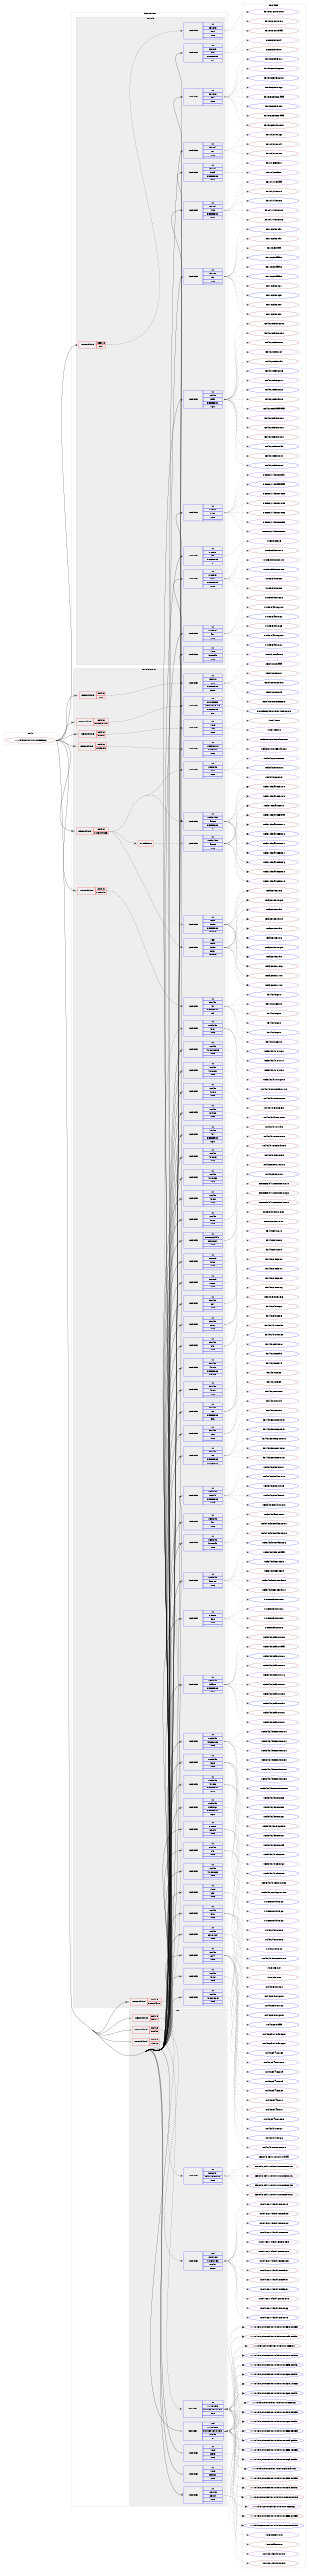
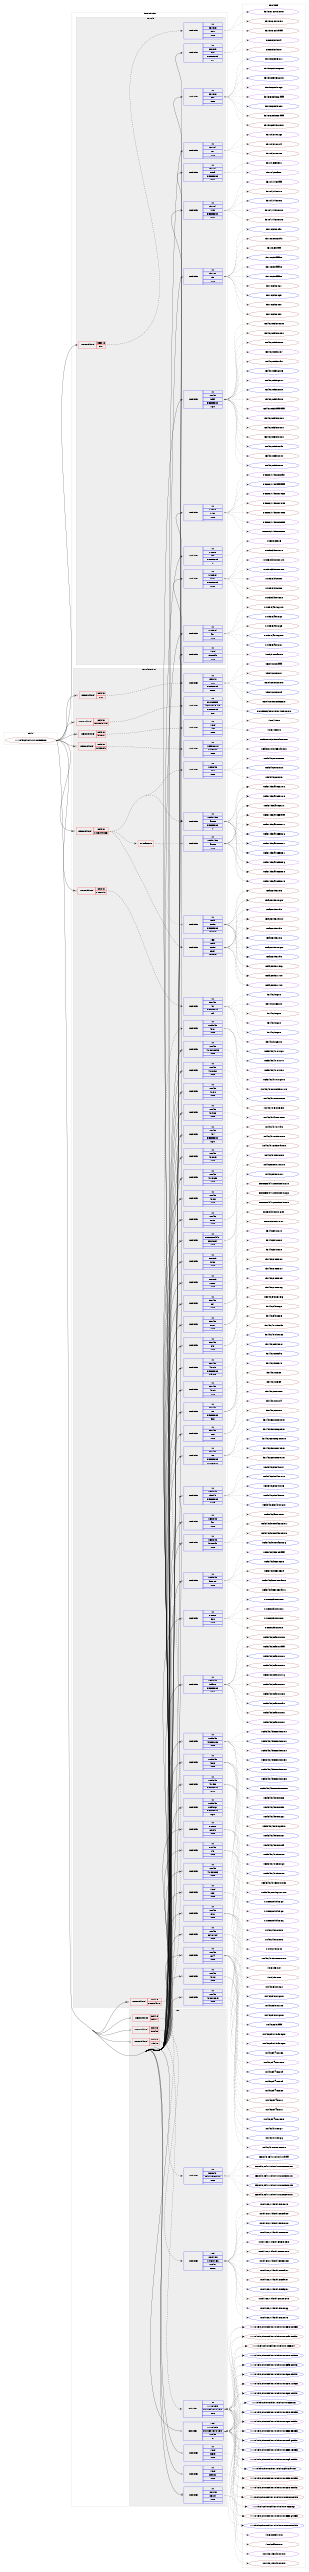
node "dev-vcs/git-2.19.1": label "dev-vcs/git-2.19.1" -> "dev-vcs/cups-2.19.1"
